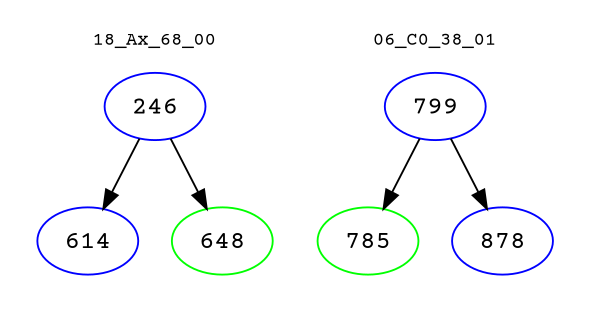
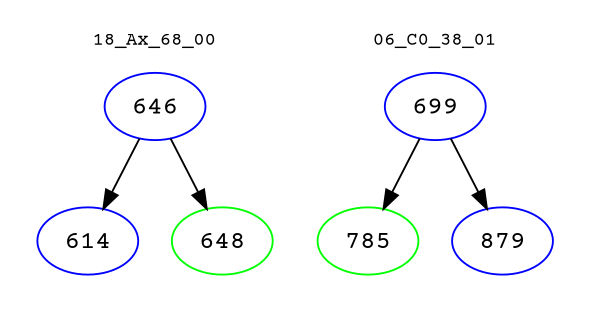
node "246": label "246" -> "646"
node "799": label "799" -> "699"
node "878": label "878" -> "879"
